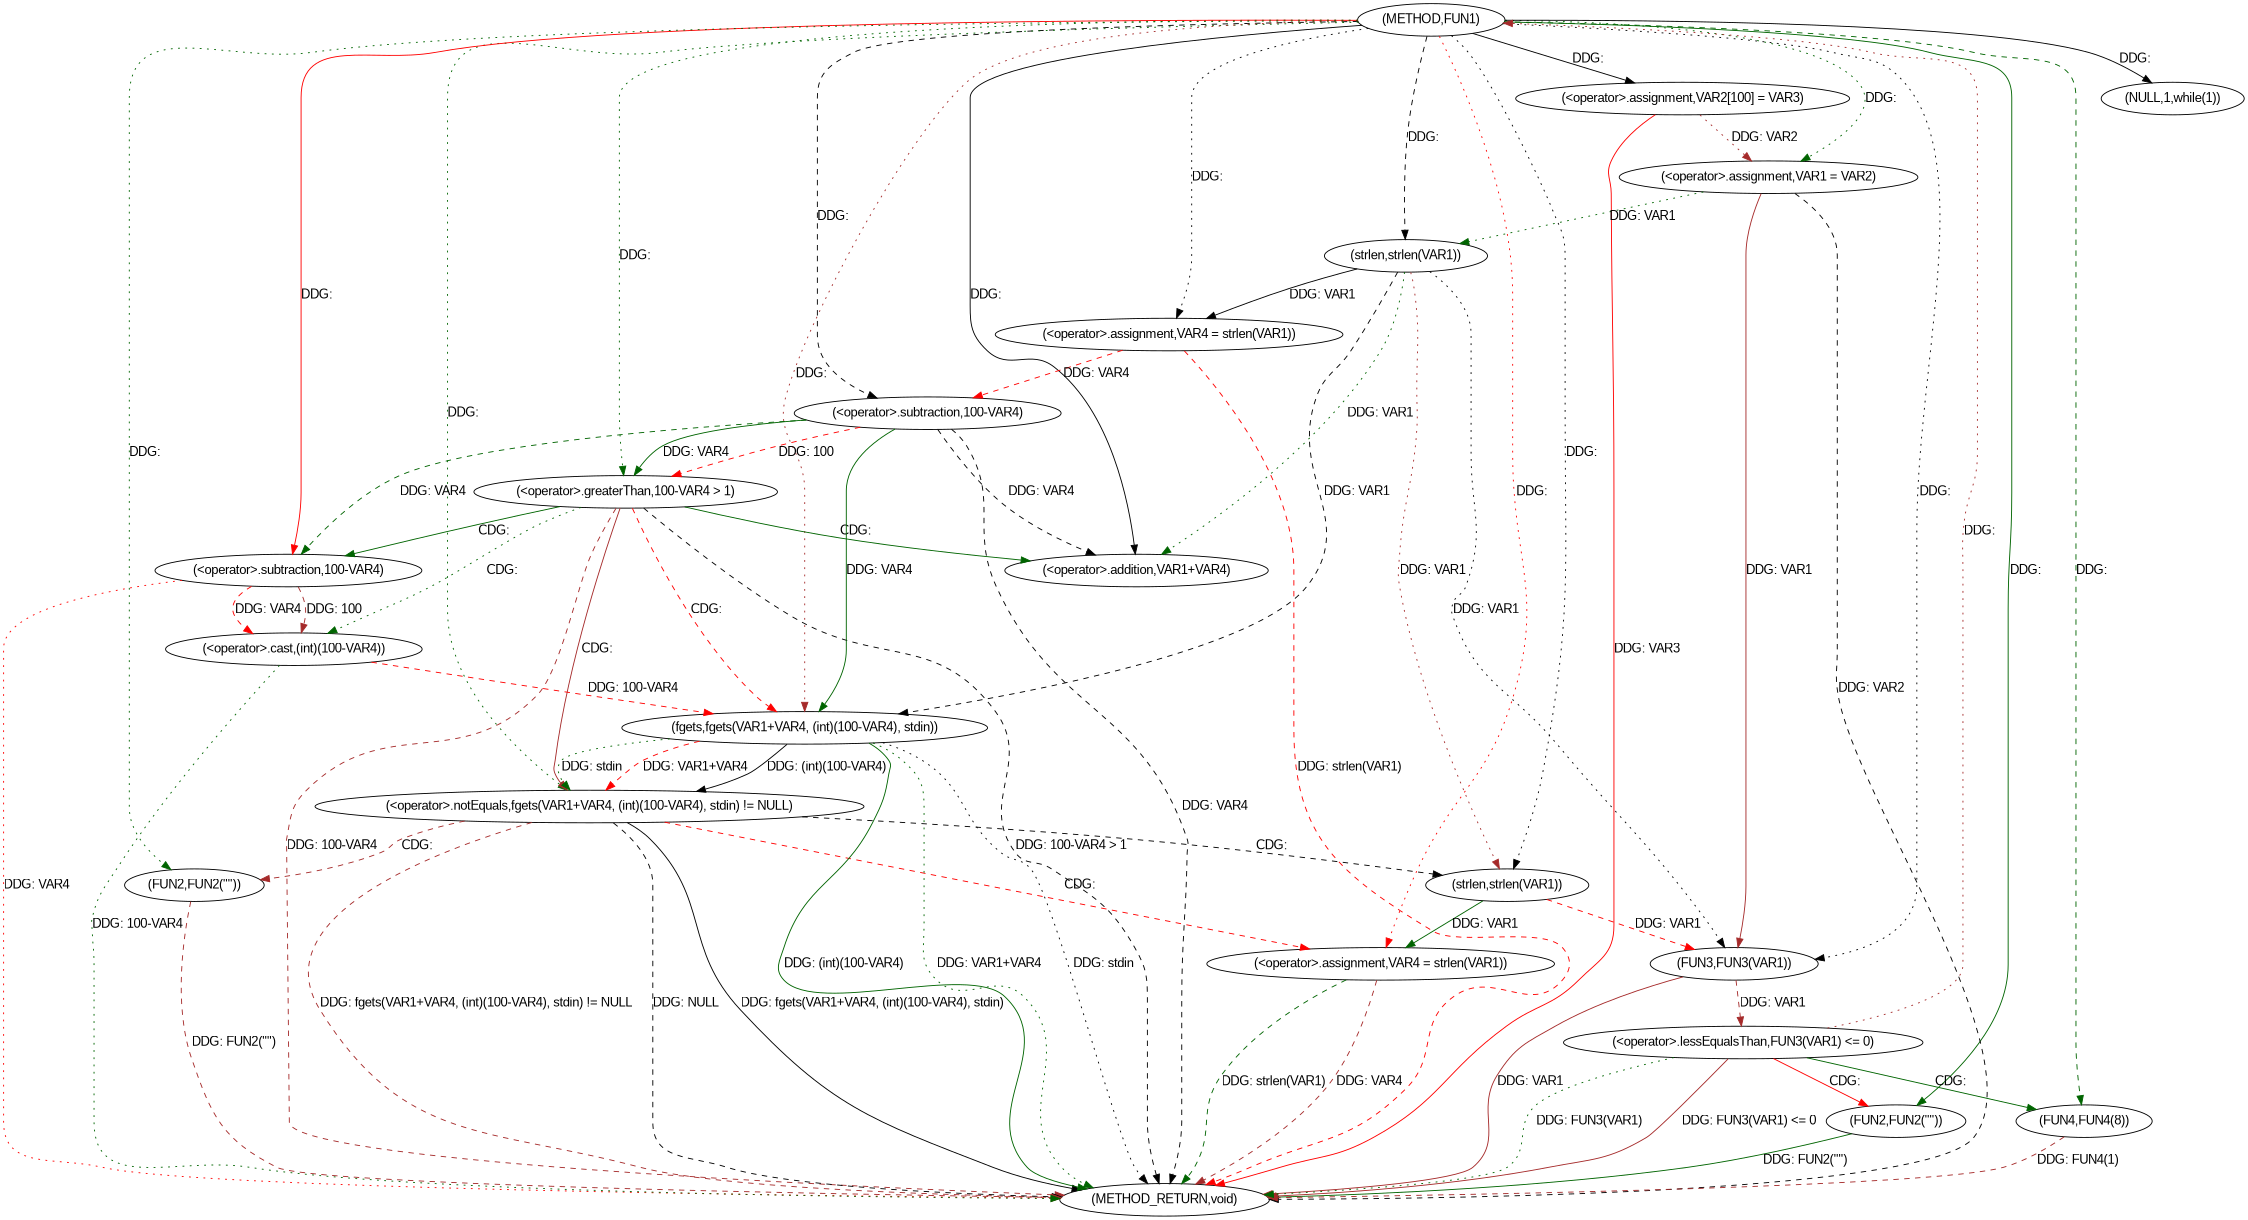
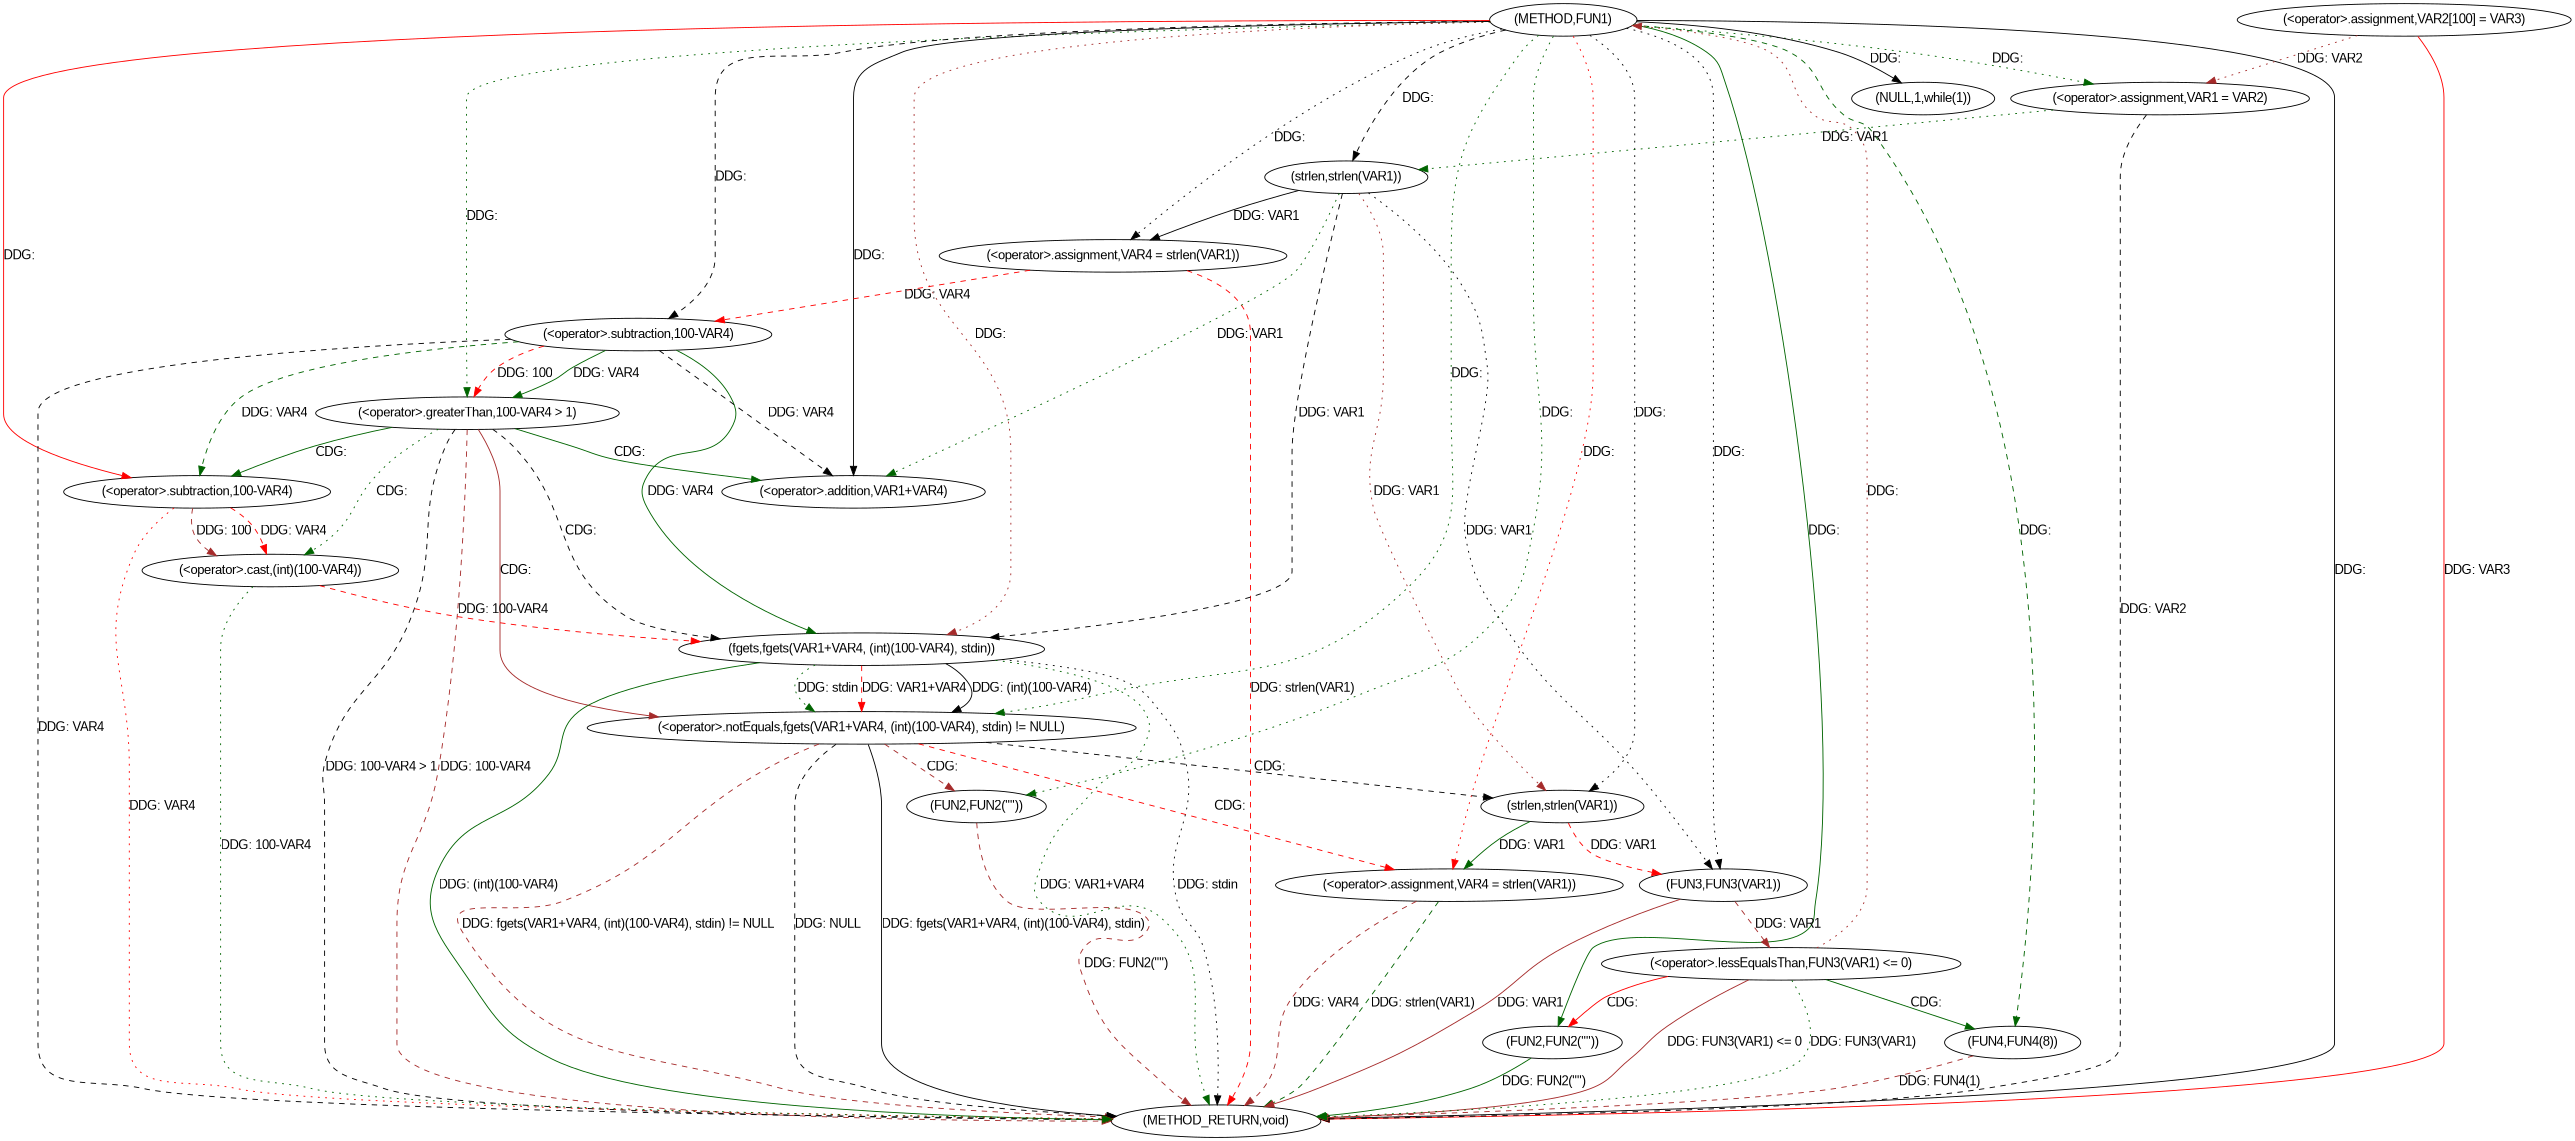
edge "(METHOD,FUN1)" -> "(<operator>.assignment,VAR2[100] = VAR3)": now "(METHOD,FUN1)" -> "(METHOD_RETURN,void)"
edge "(<operator>.assignment,VAR1 = VAR2)" -> "(FUN3,FUN3(VAR1))": removed, label "DDG: VAR1"
edge "(<operator>.greaterThan,100-VAR4 > 1)" -> "(fgets,fgets(VAR1+VAR4, (int)(100-VAR4), stdin))": color red -> black
